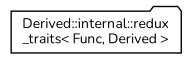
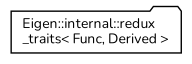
node "Derived::internal::redux _traits< Func, Derived >": label "Derived::internal::redux _traits< Func, Derived >" -> "Eigen::internal::redux _traits< Func, Derived >"
